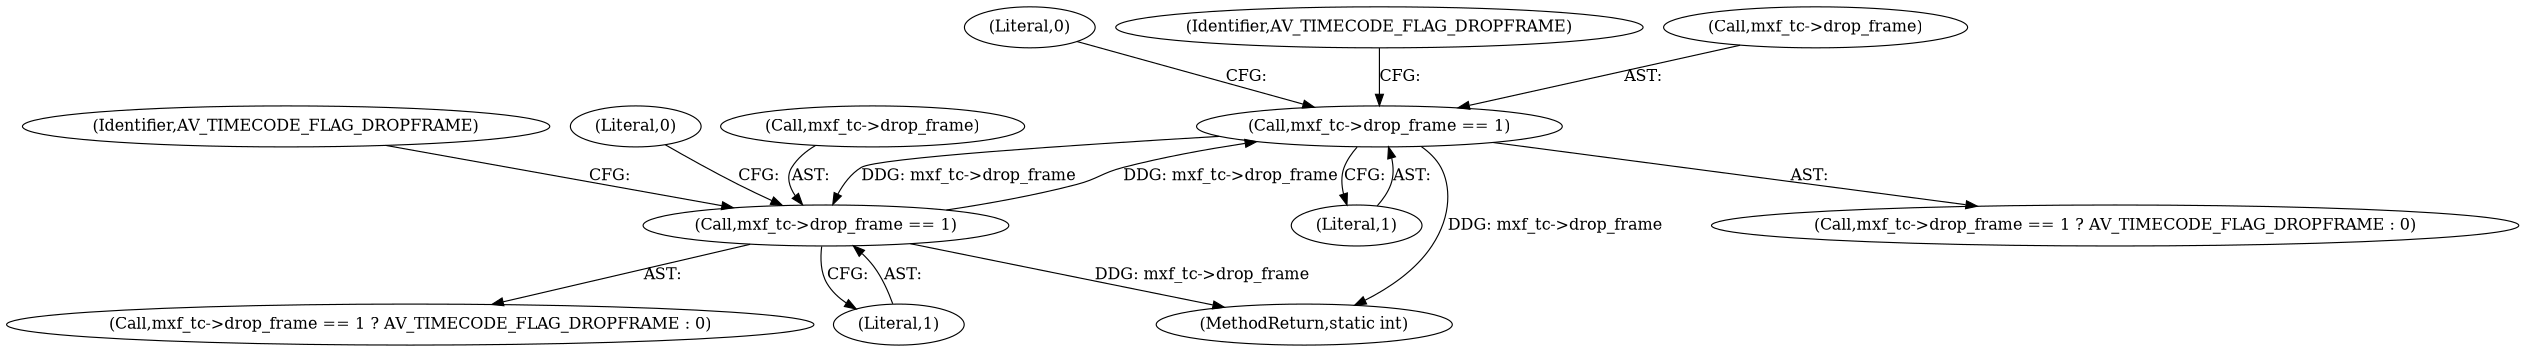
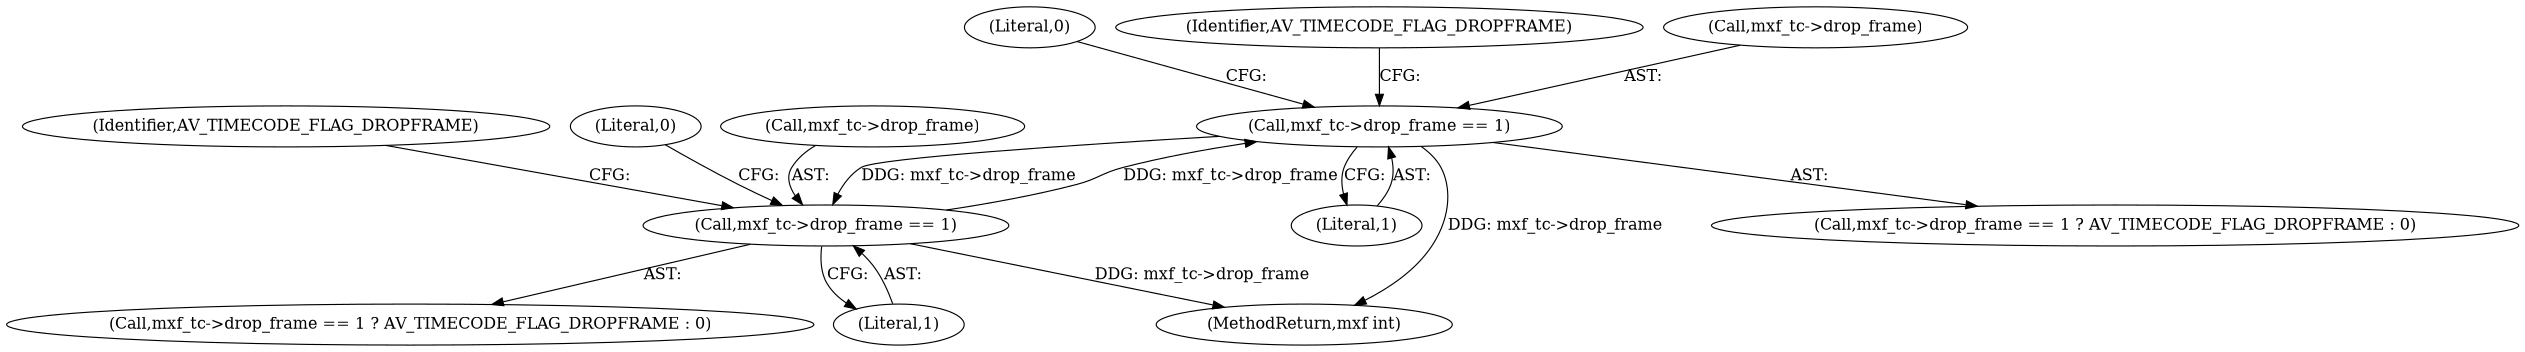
node "(MethodReturn,static int)": label "(MethodReturn,static int)" -> "(MethodReturn,mxf int)"
